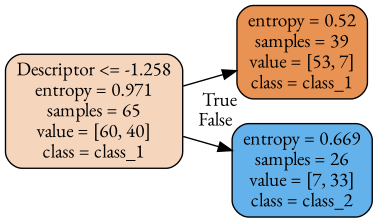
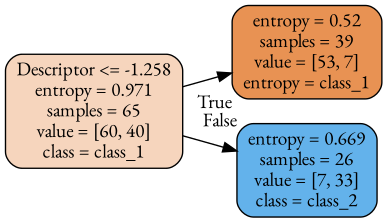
node "entropy = 0.52 samples = 39 value = [53, 7] class = class_1": label "entropy = 0.52 samples = 39 value = [53, 7] class = class_1" -> "entropy = 0.52 samples = 39 value = [53, 7] entropy = class_1"
